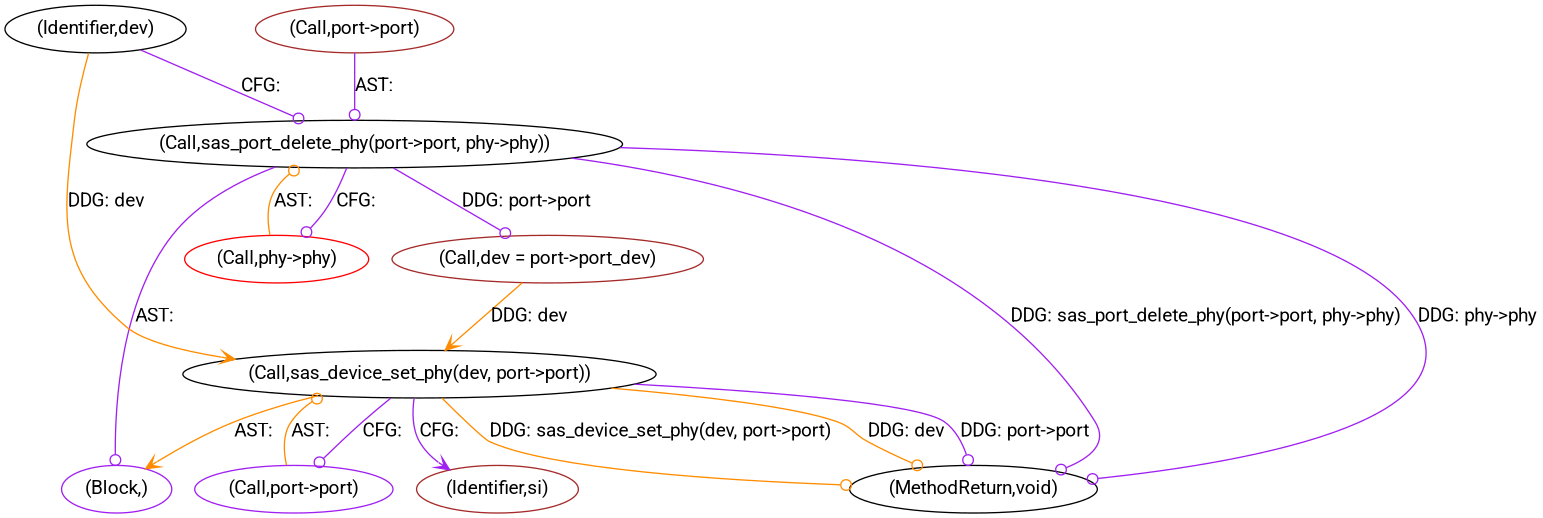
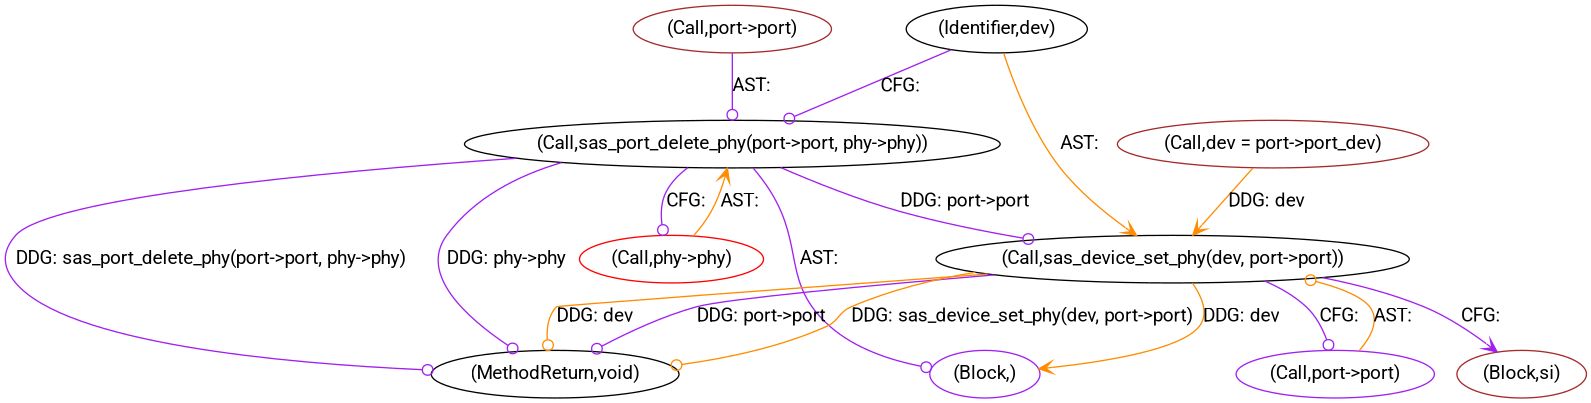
edge "(Call,sas_port_delete_phy(port->port, phy->phy))" -> "(Call,dev = port->port_dev)": now "(Call,sas_port_delete_phy(port->port, phy->phy))" -> "(Call,sas_device_set_phy(dev, port->port))"
edge "(Call,phy->phy)" -> "(Call,sas_port_delete_phy(port->port, phy->phy))": arrowhead odot -> vee
edge "(Identifier,dev)" -> "(Call,sas_device_set_phy(dev, port->port))": label "DDG: dev" -> "AST: "
edge "(Call,sas_device_set_phy(dev, port->port))" -> "(Block,)": label "AST: " -> "DDG: dev"
node "(Identifier,si)": label "(Identifier,si)" -> "(Block,si)"
